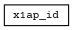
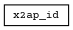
node "x1ap_id": label "x1ap_id" -> "x2ap_id"
